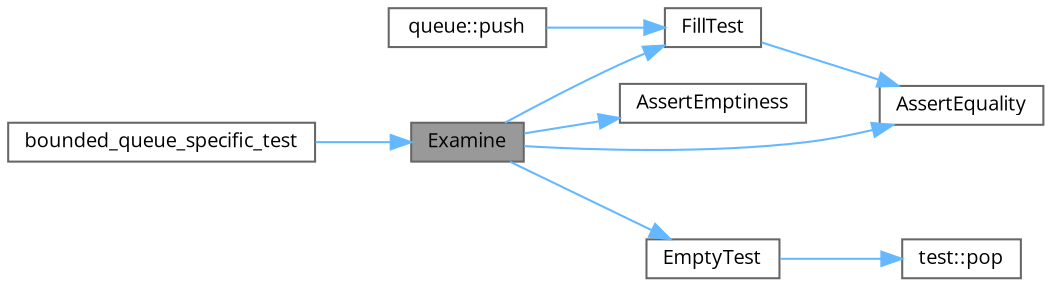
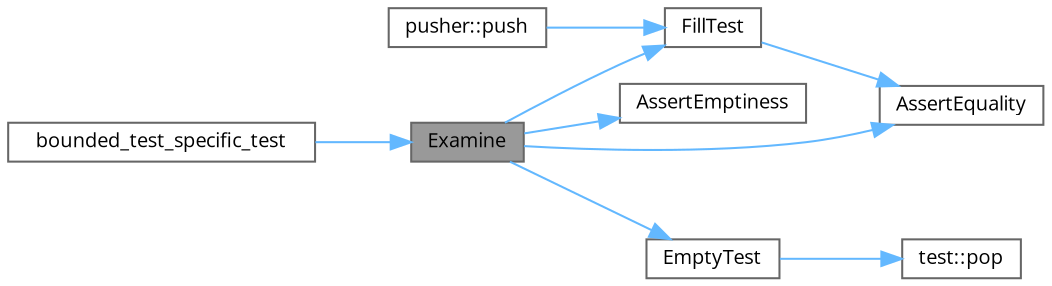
node "queue::push": label "queue::push" -> "pusher::push"
node "bounded_queue_specific_test": label "bounded_queue_specific_test" -> "bounded_test_specific_test"
